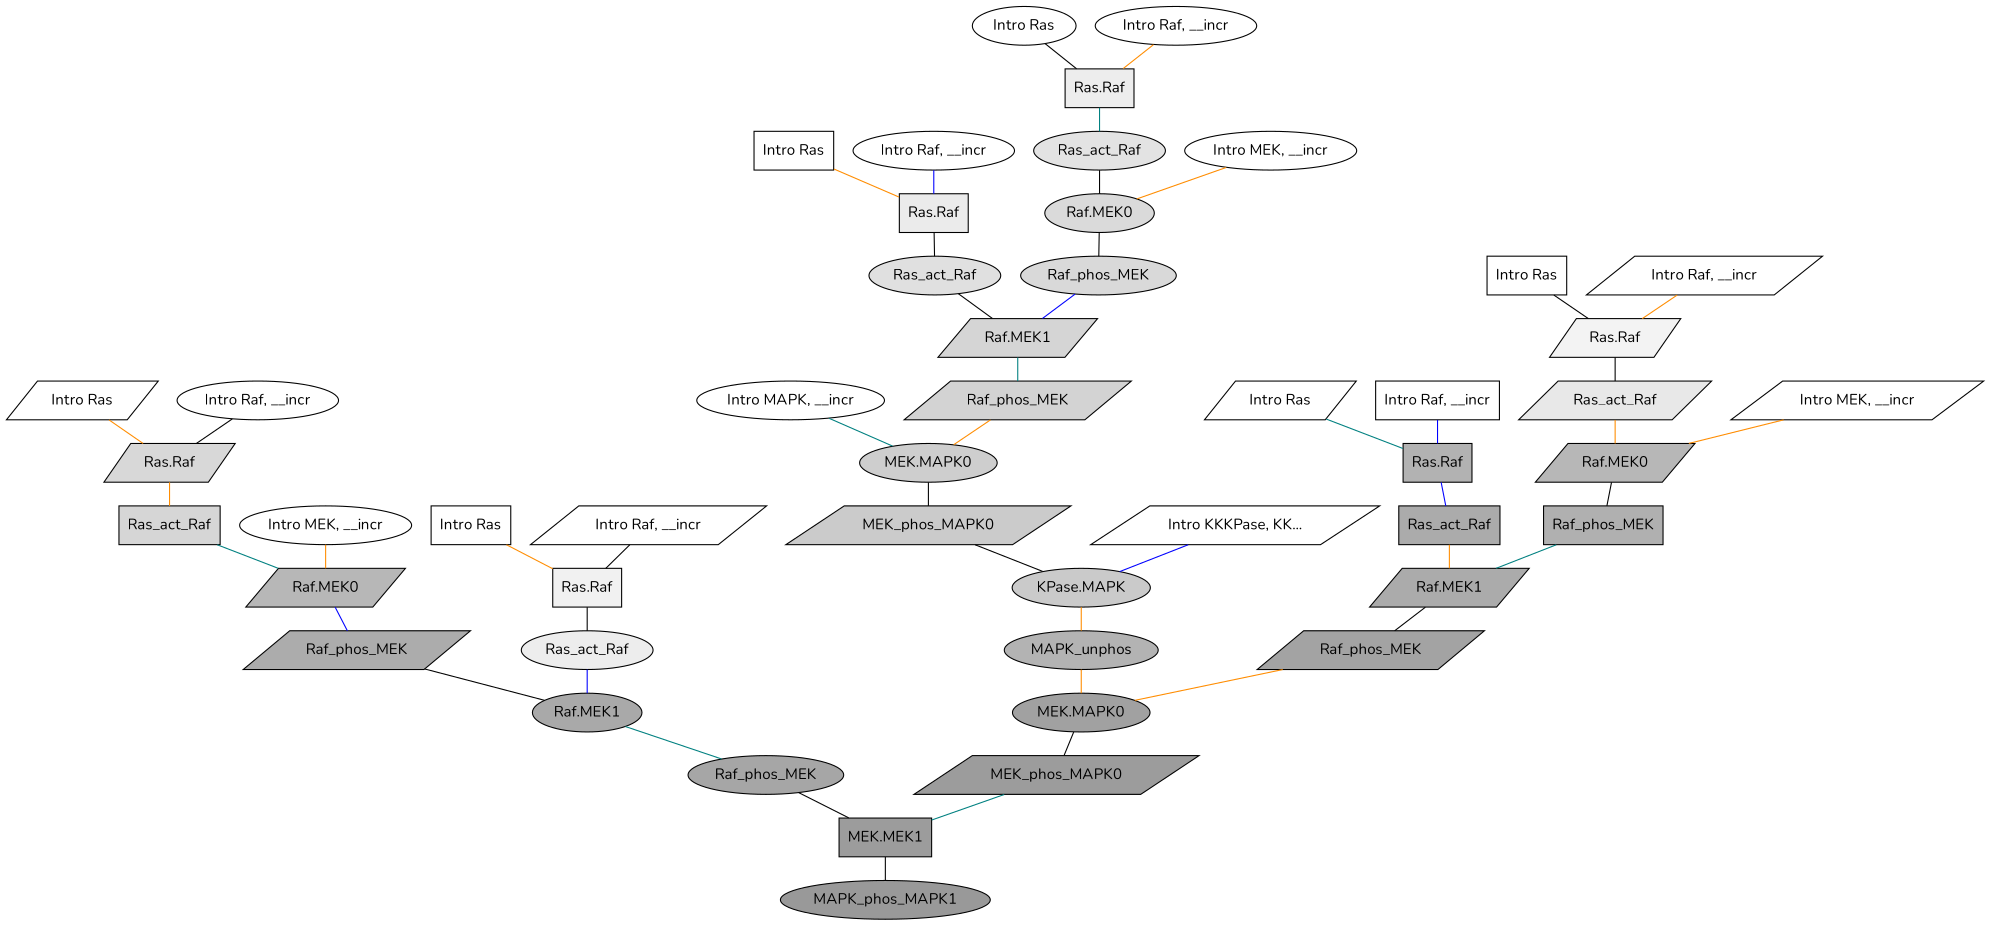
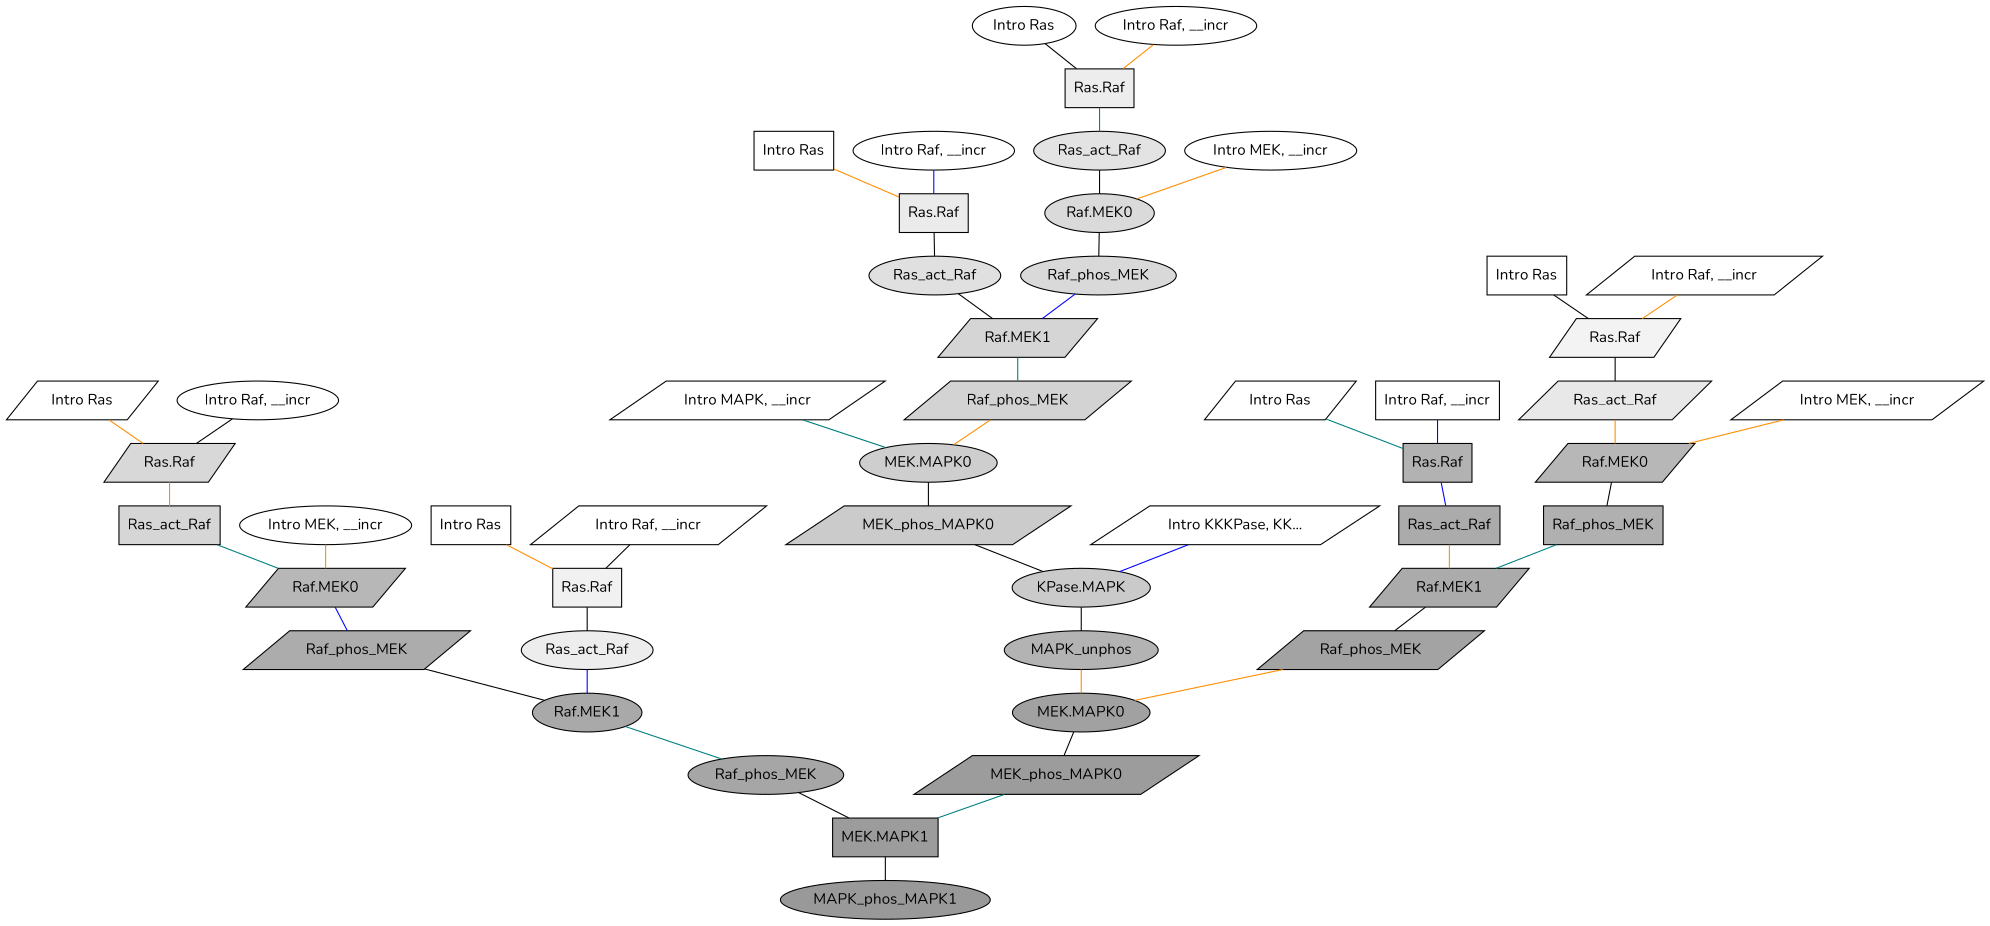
node "Intro MAPK, __incr": shape ellipse -> parallelogram
edge "KPase.MAPK" -- "MAPK_unphos": color darkorange -> black
node "MEK.MEK1": label "MEK.MEK1" -> "MEK.MAPK1"
